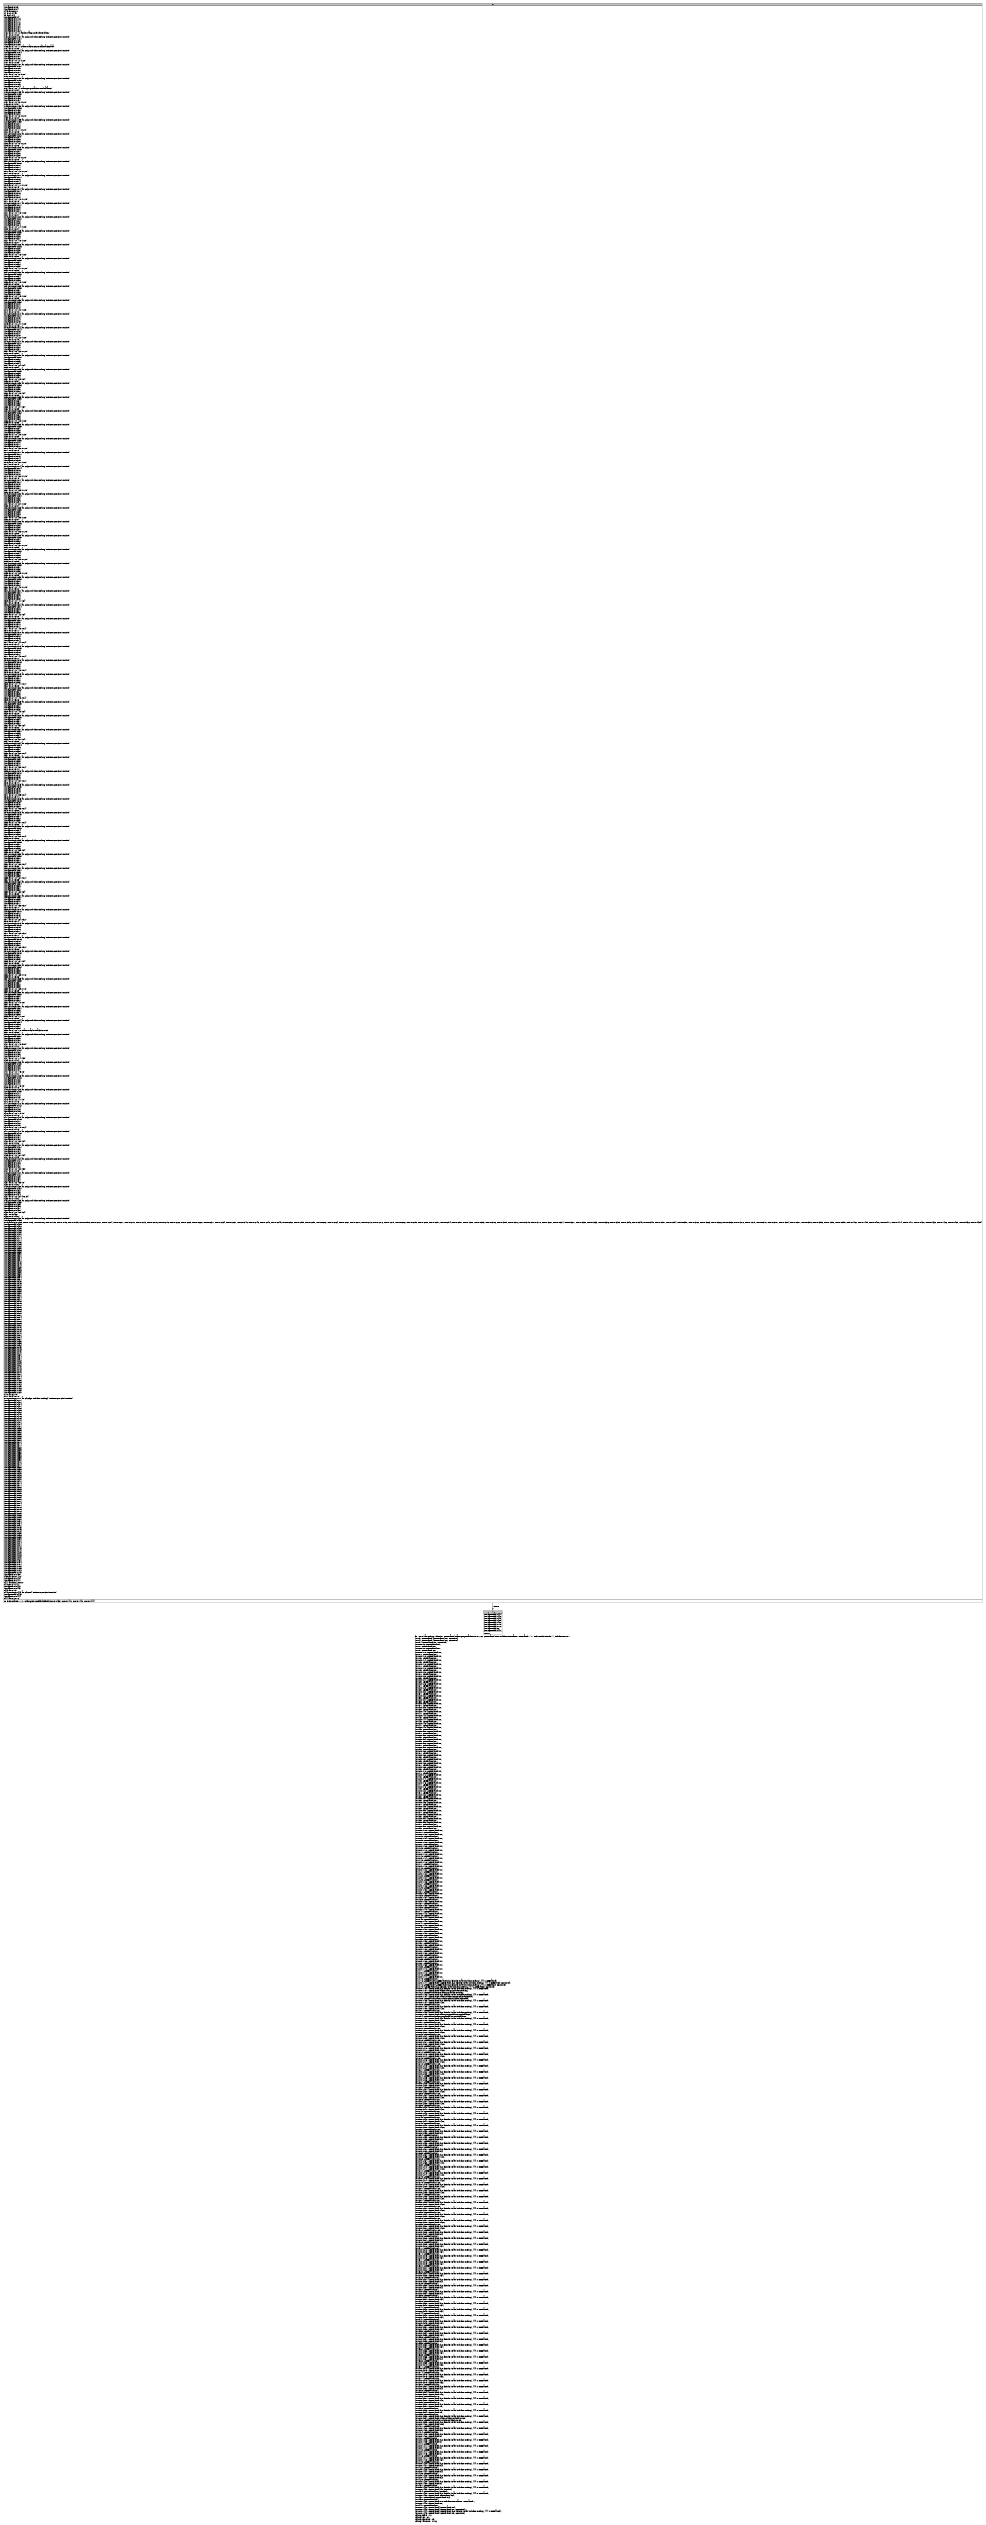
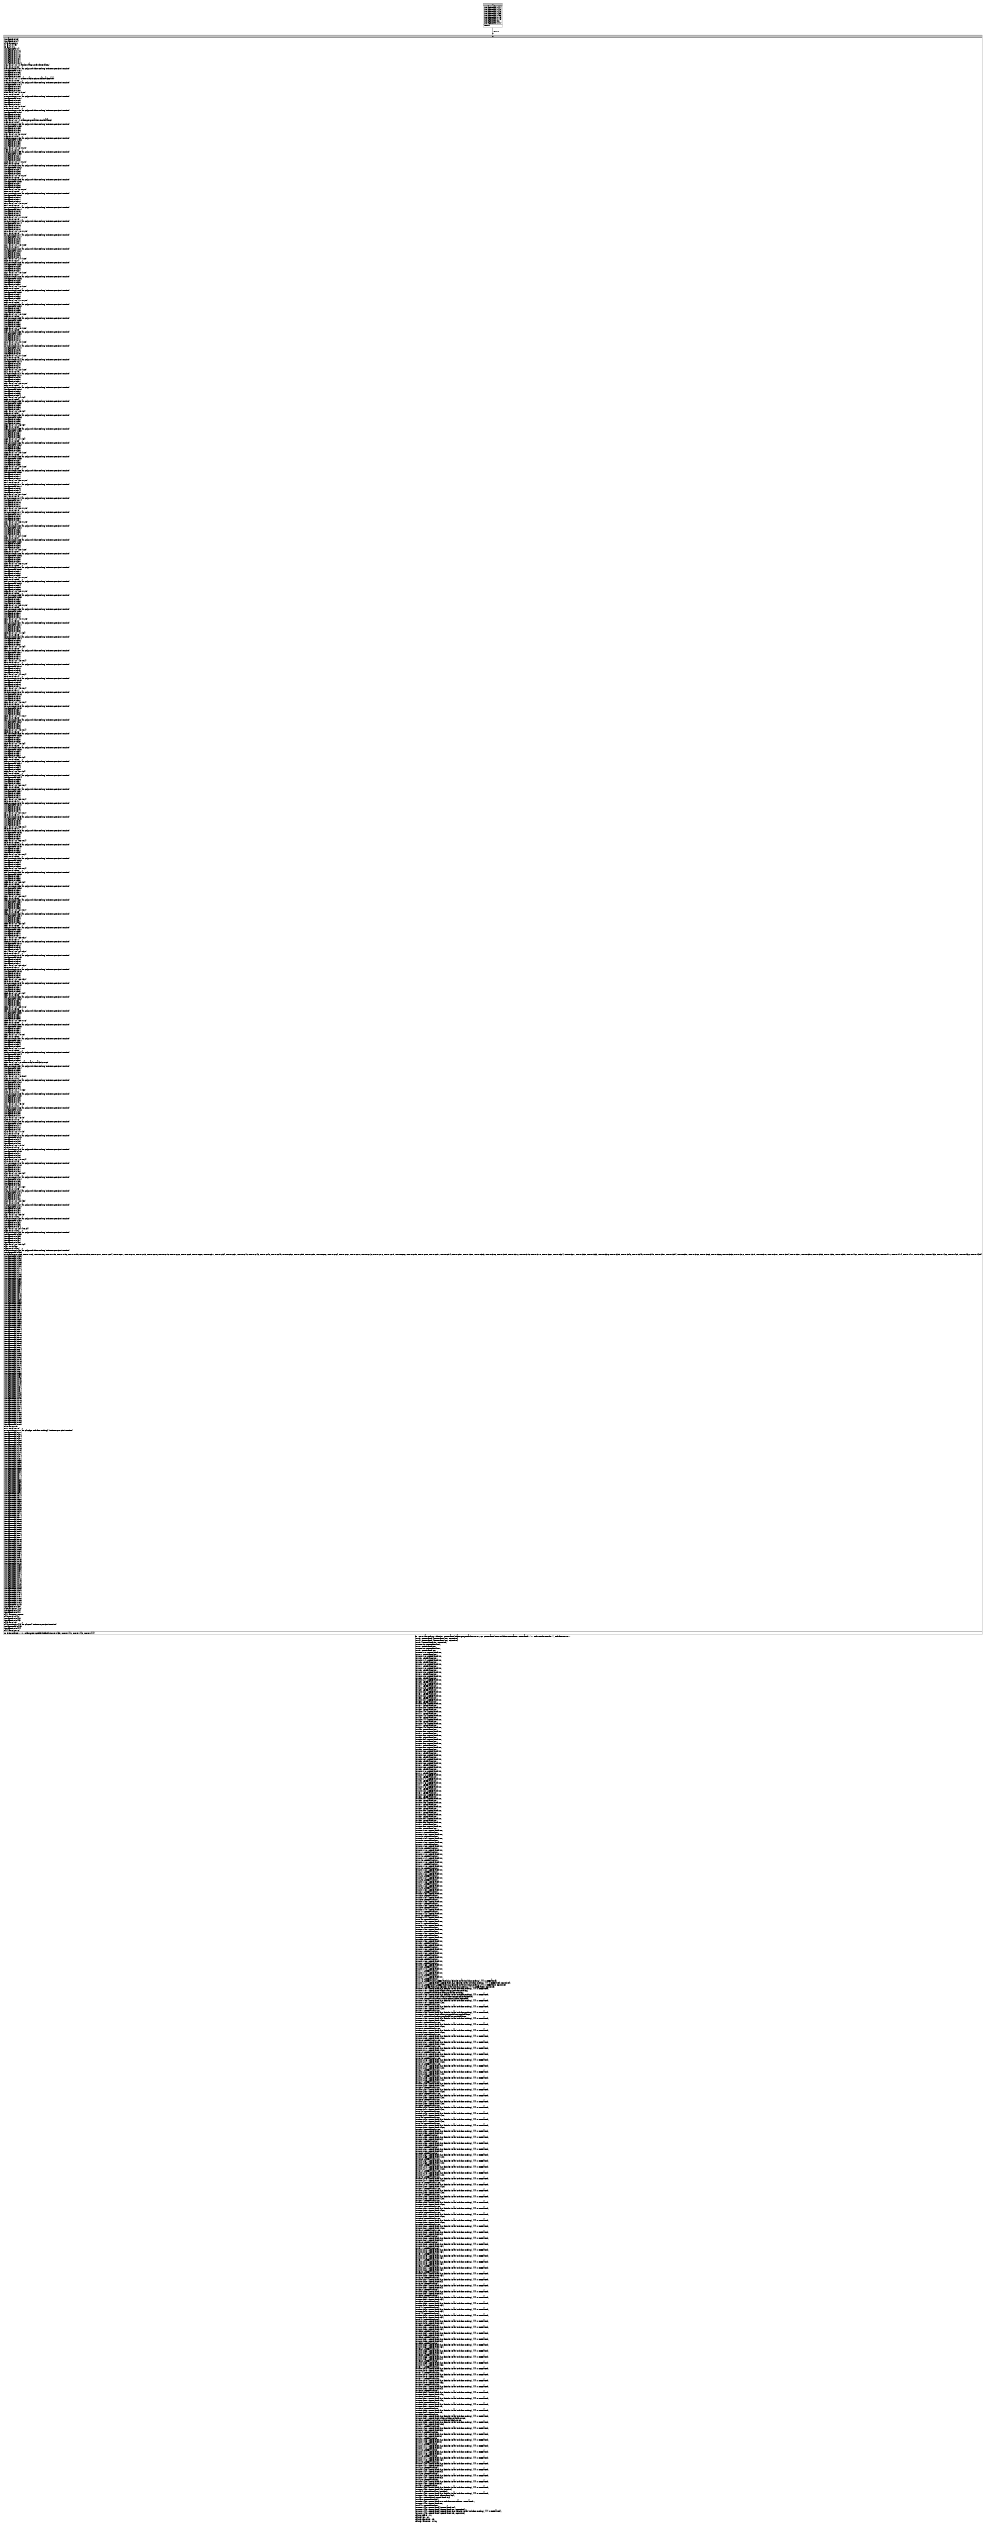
edge "0" -> "1": reversed
